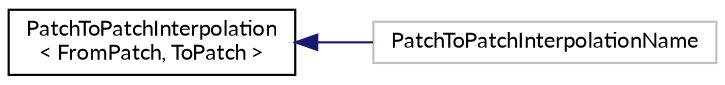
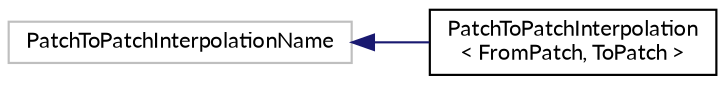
edge "PatchToPatchInterpolationName" -> "PatchToPatchInterpolation < FromPatch, ToPatch >": reversed
